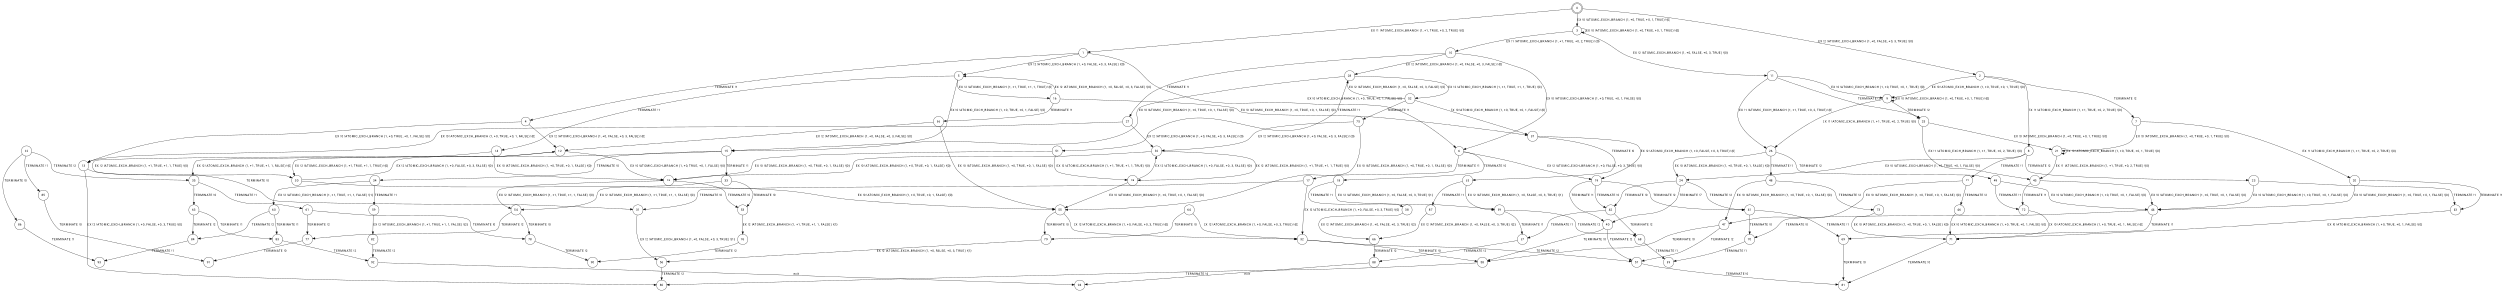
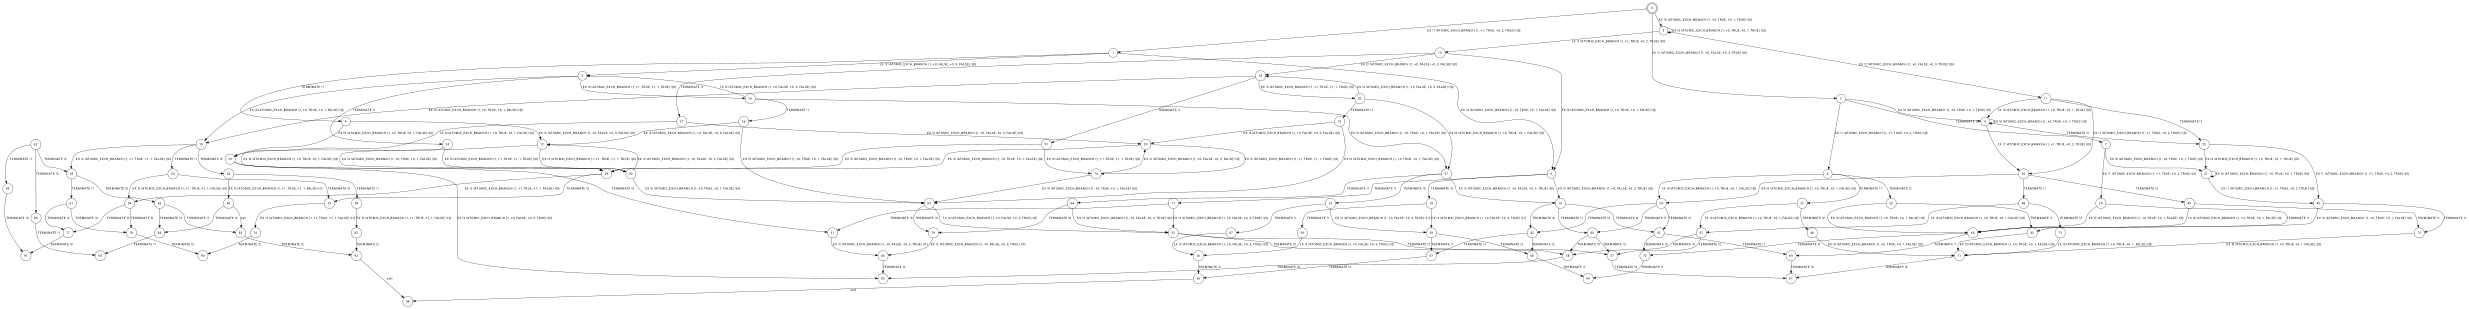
edge "37" -> "64": added, label "TERMINATE !1"
edge "60" -> "83": label "TERMINATE !1" -> "exit"
